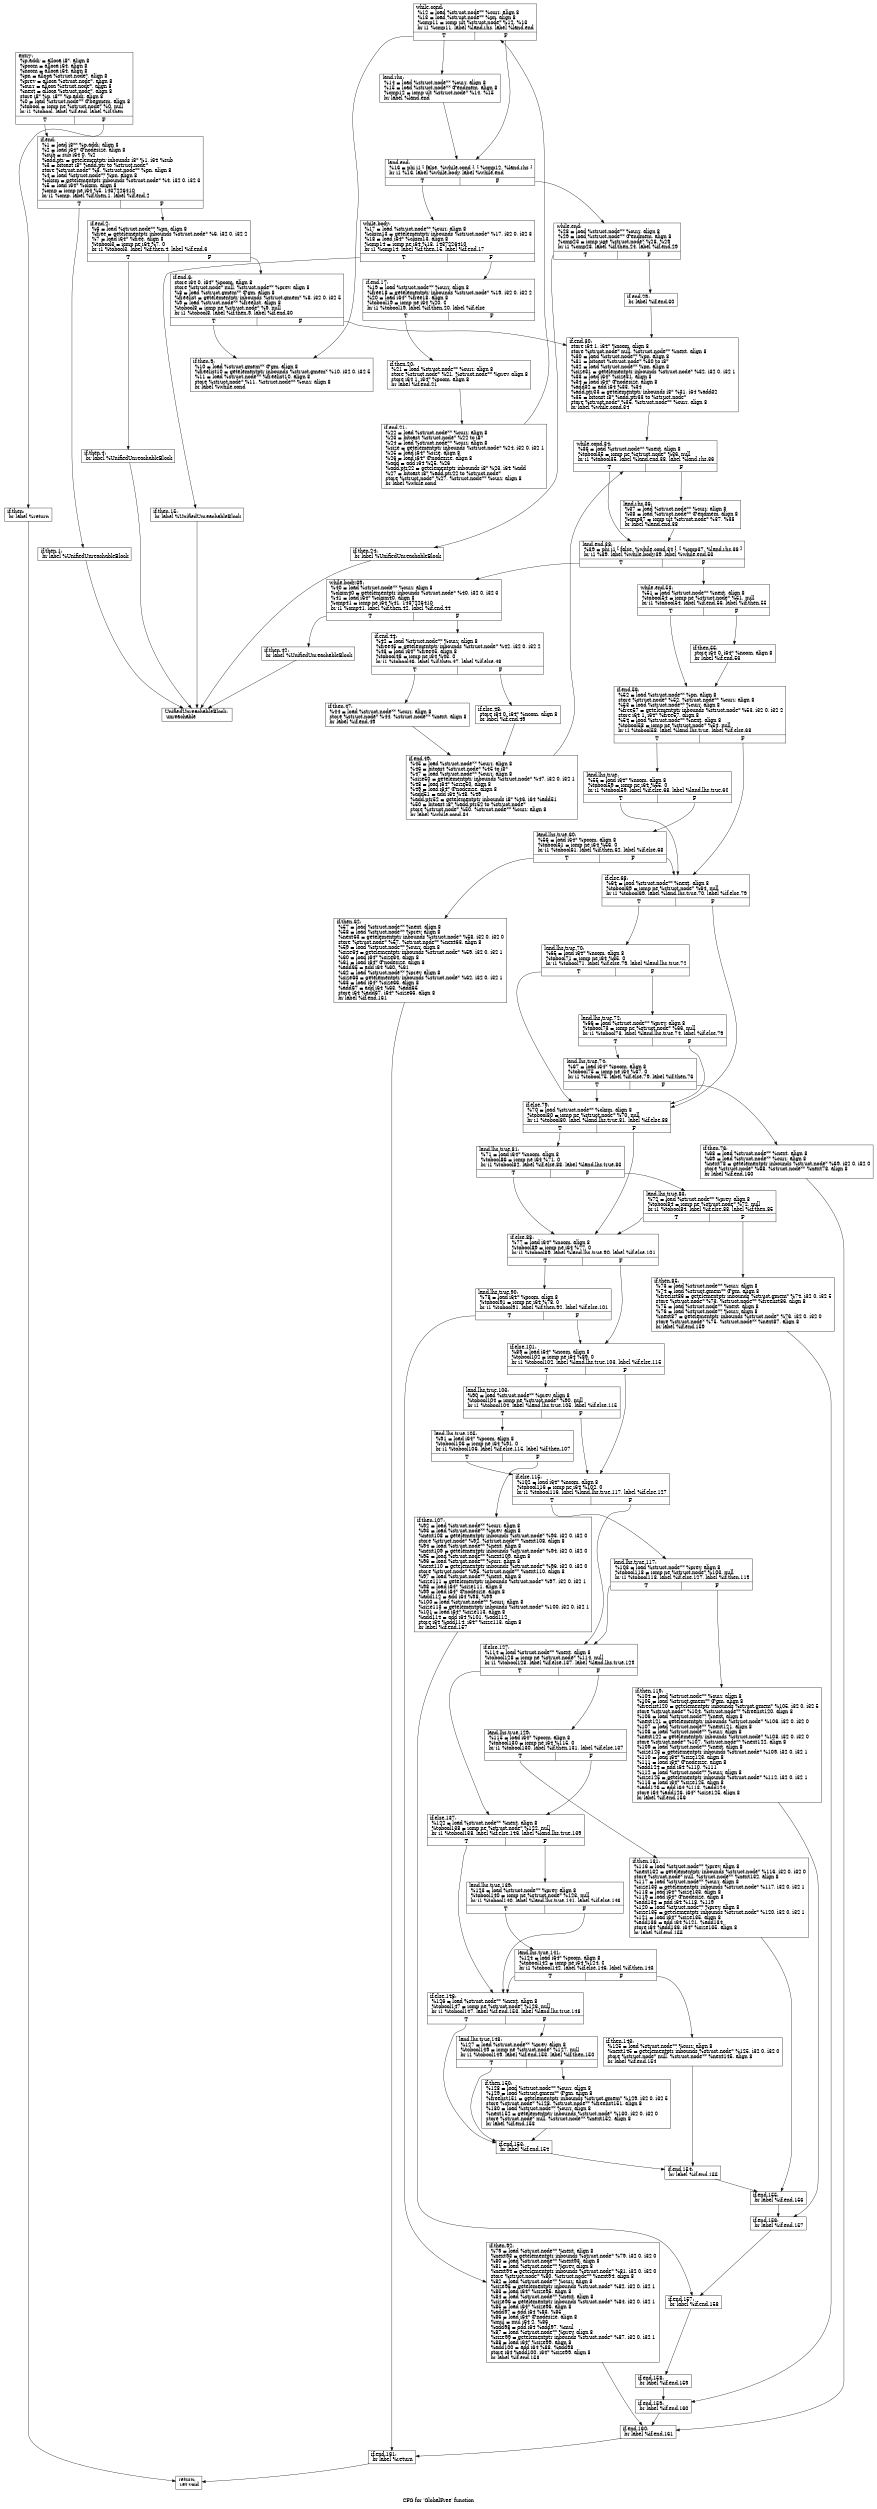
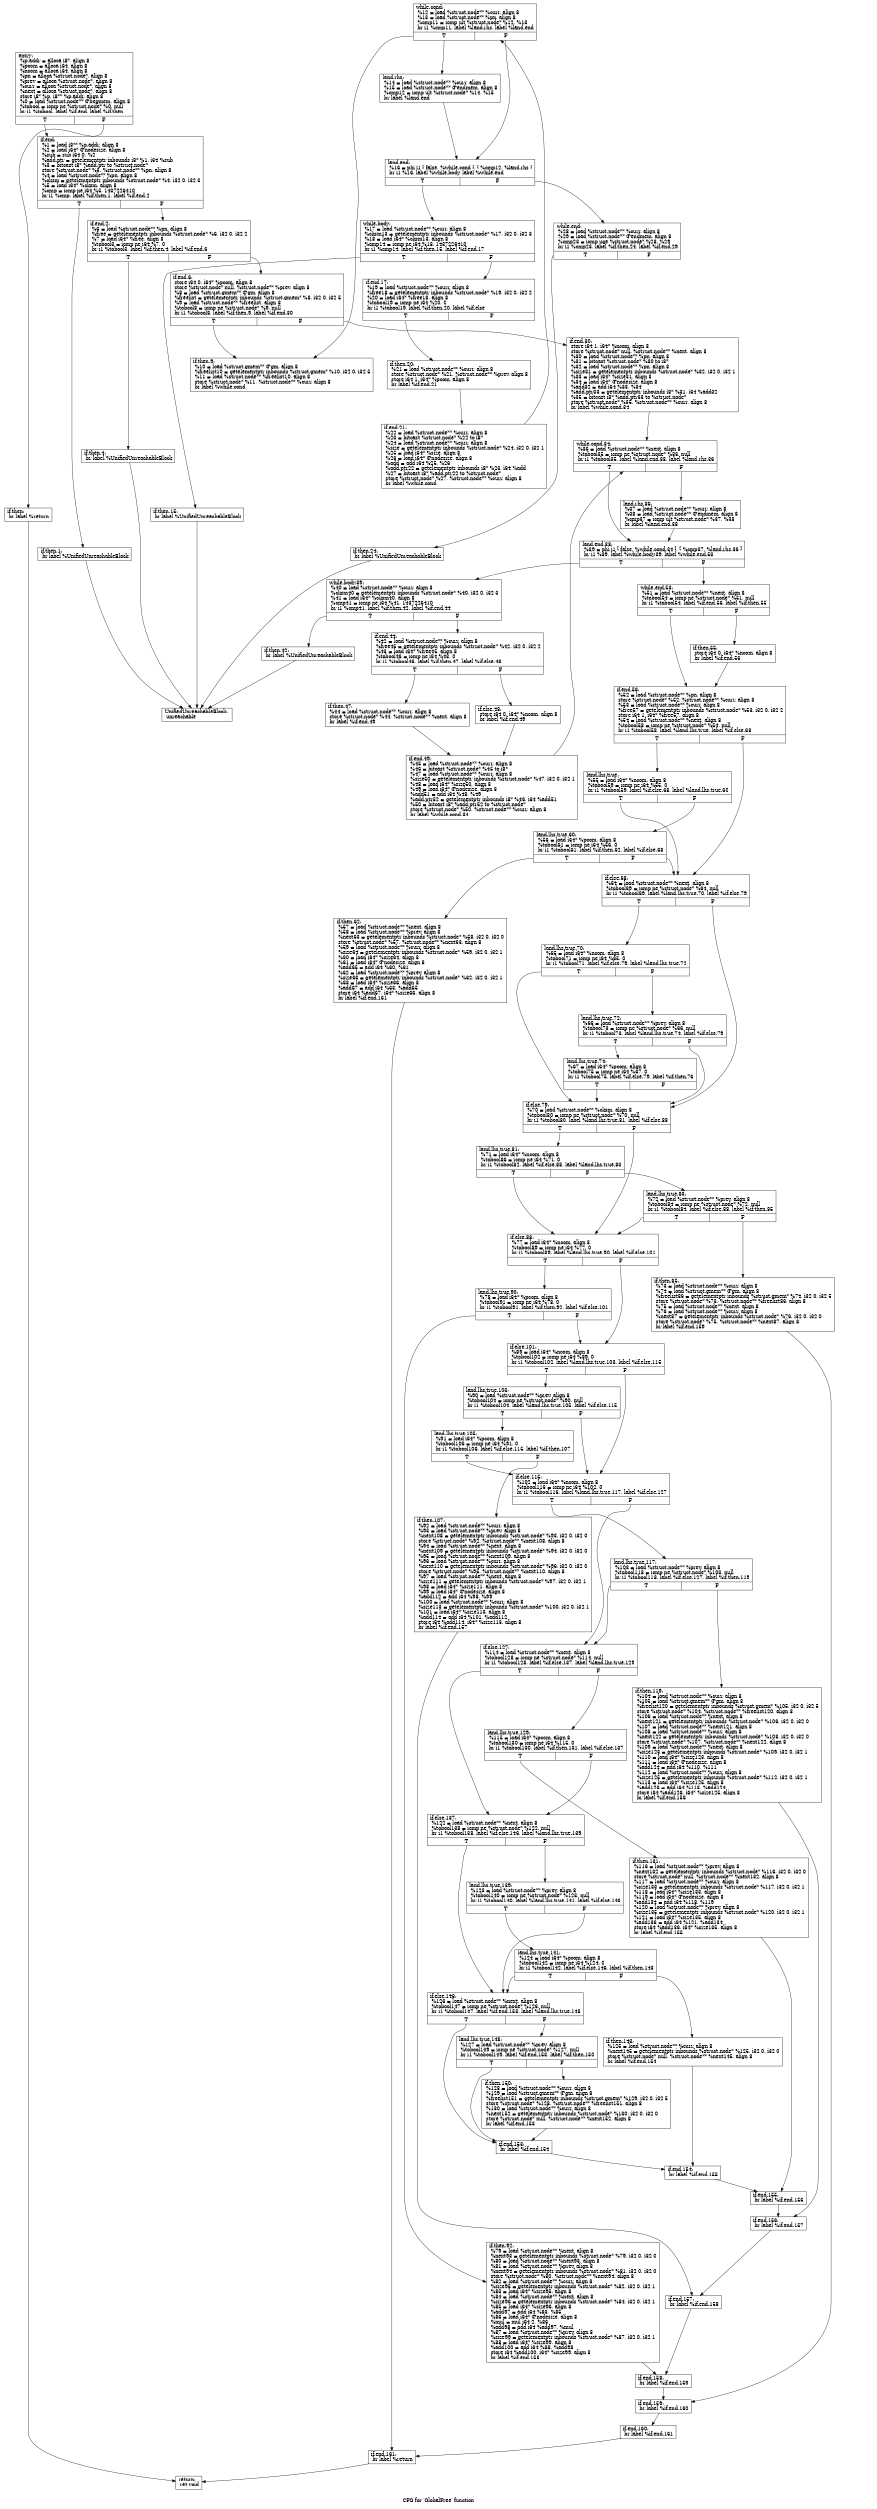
node "if.end.29:": removed
node "if.then.76:": removed
edge "if.then.92:" -> "if.end.160:": now "if.then.92:" -> "if.end.158:"
